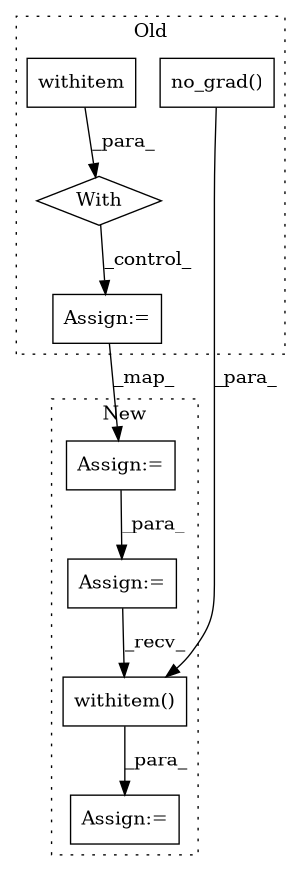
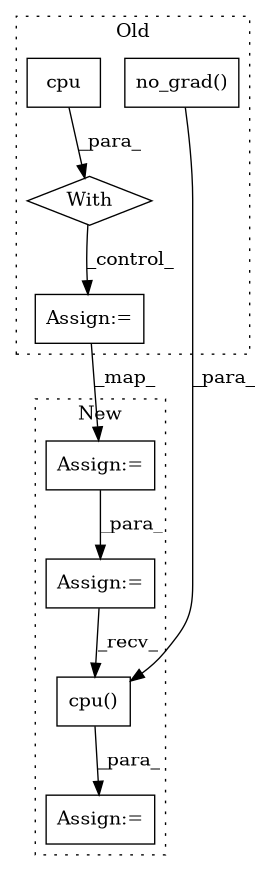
node "withitem": label "withitem" -> "cpu"
node "withitem()": label "withitem()" -> "cpu()"
